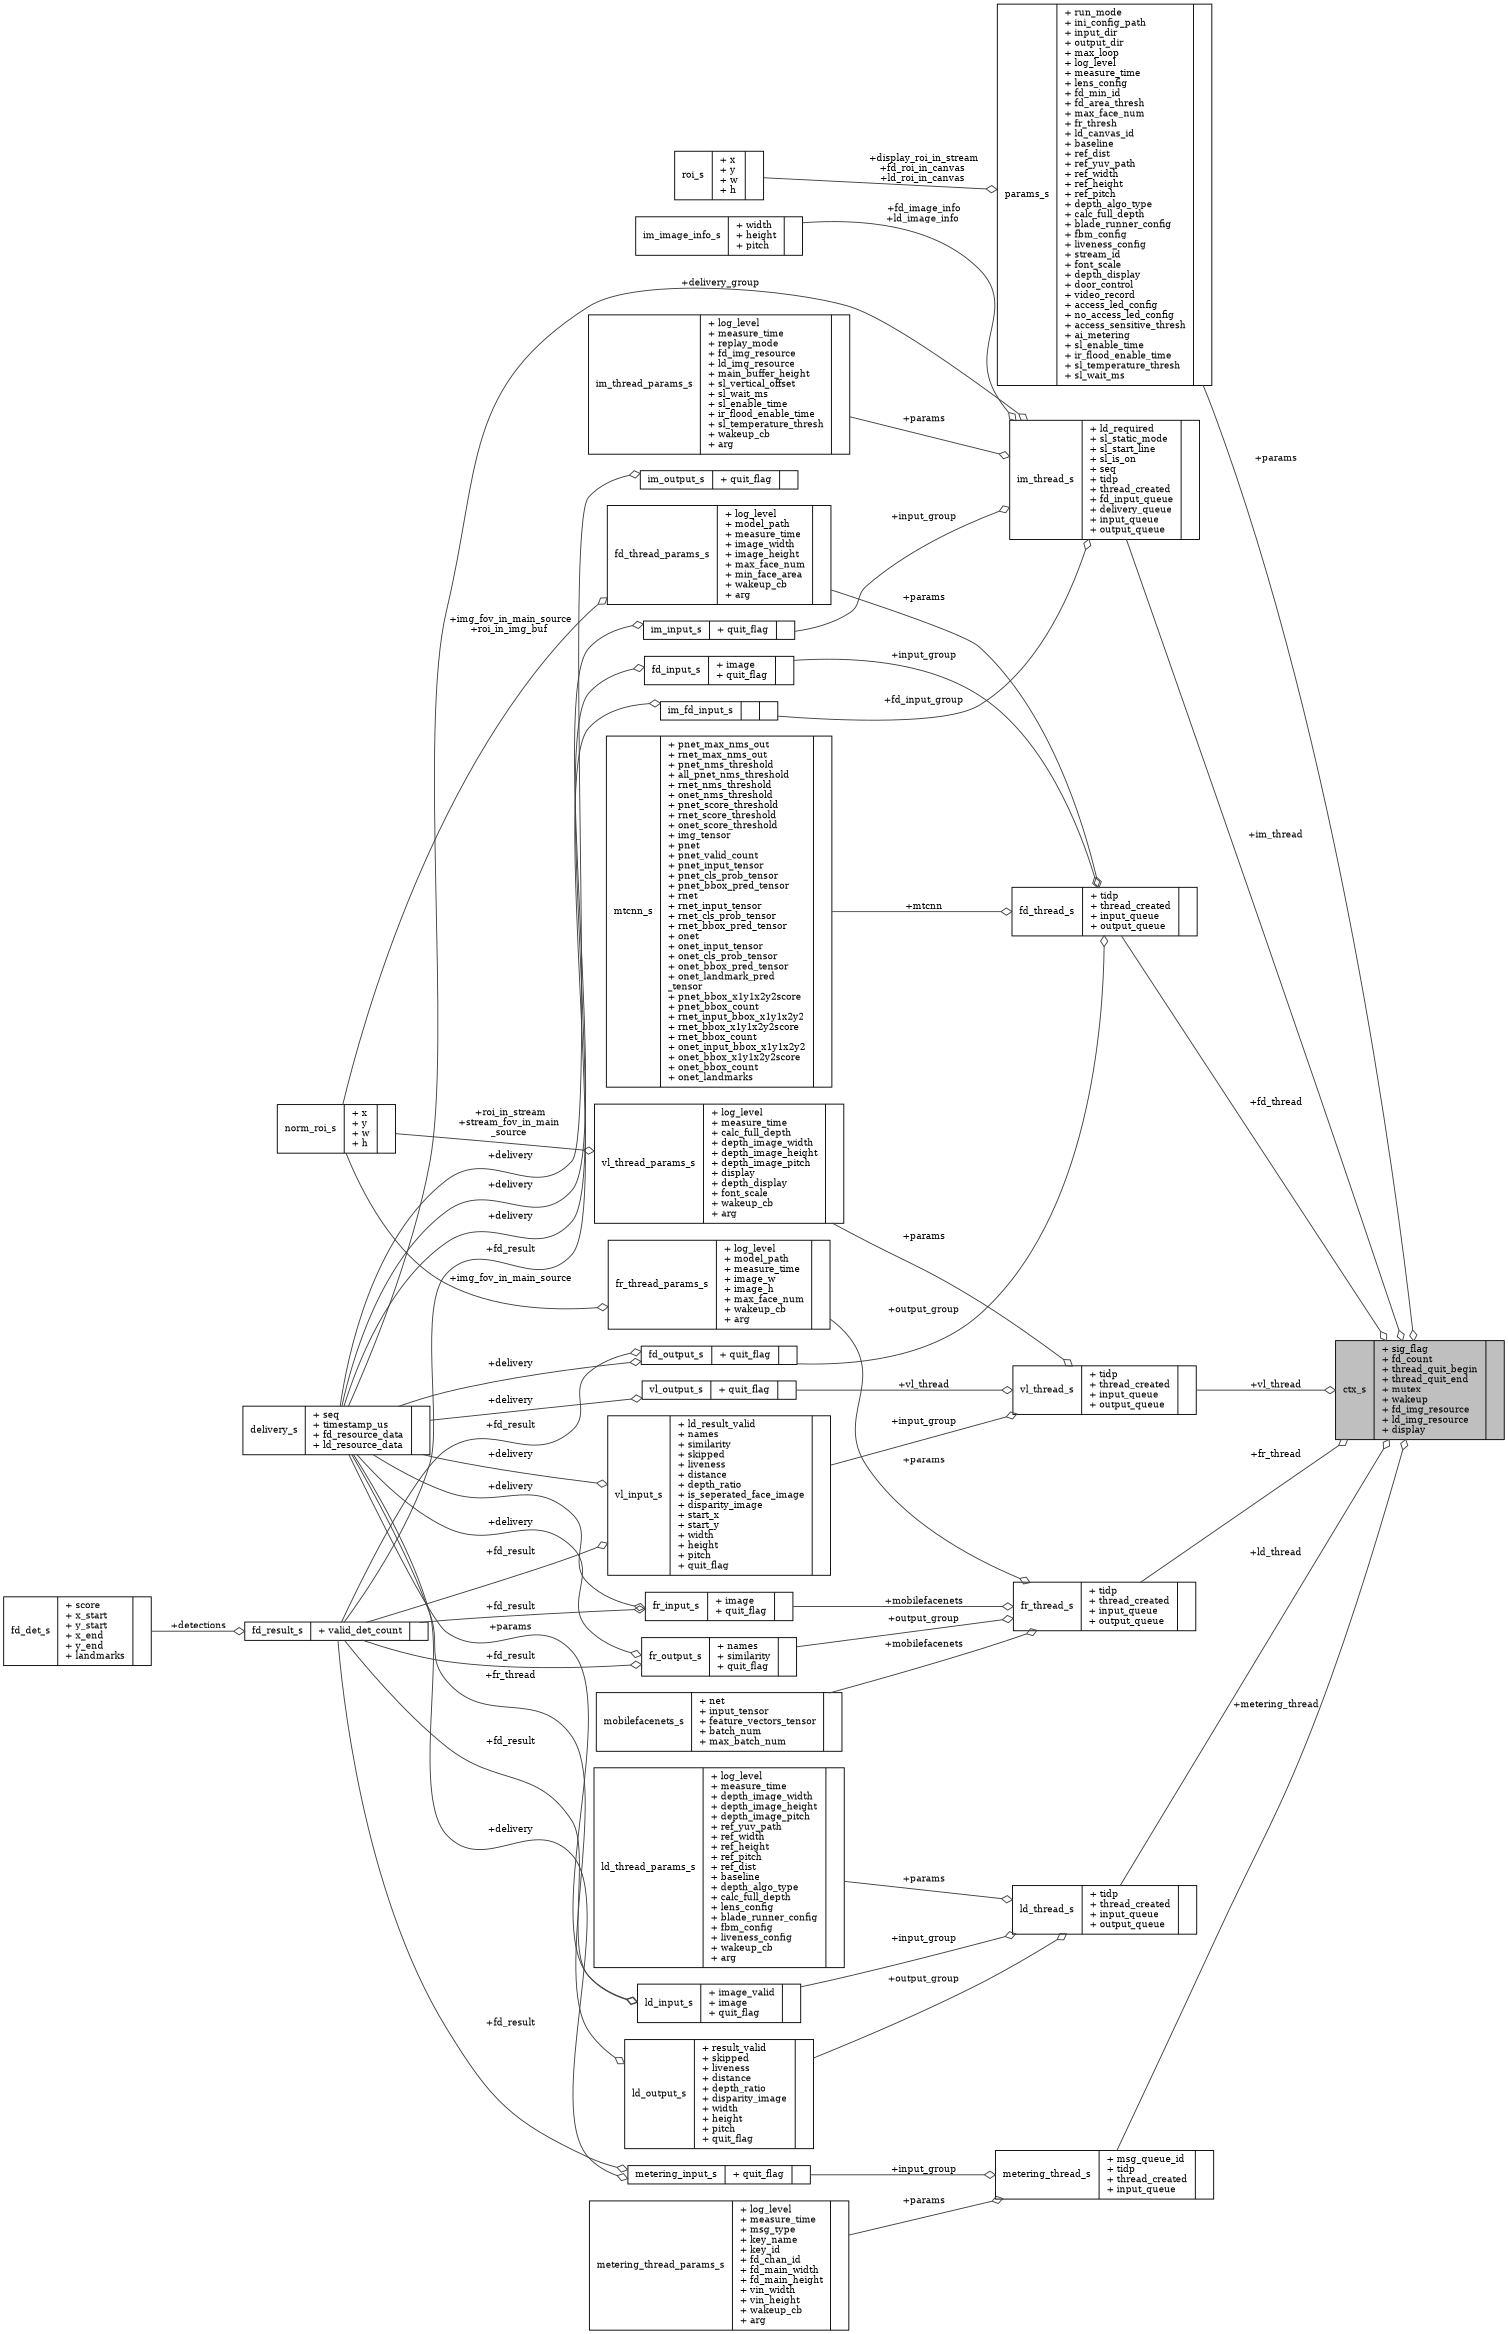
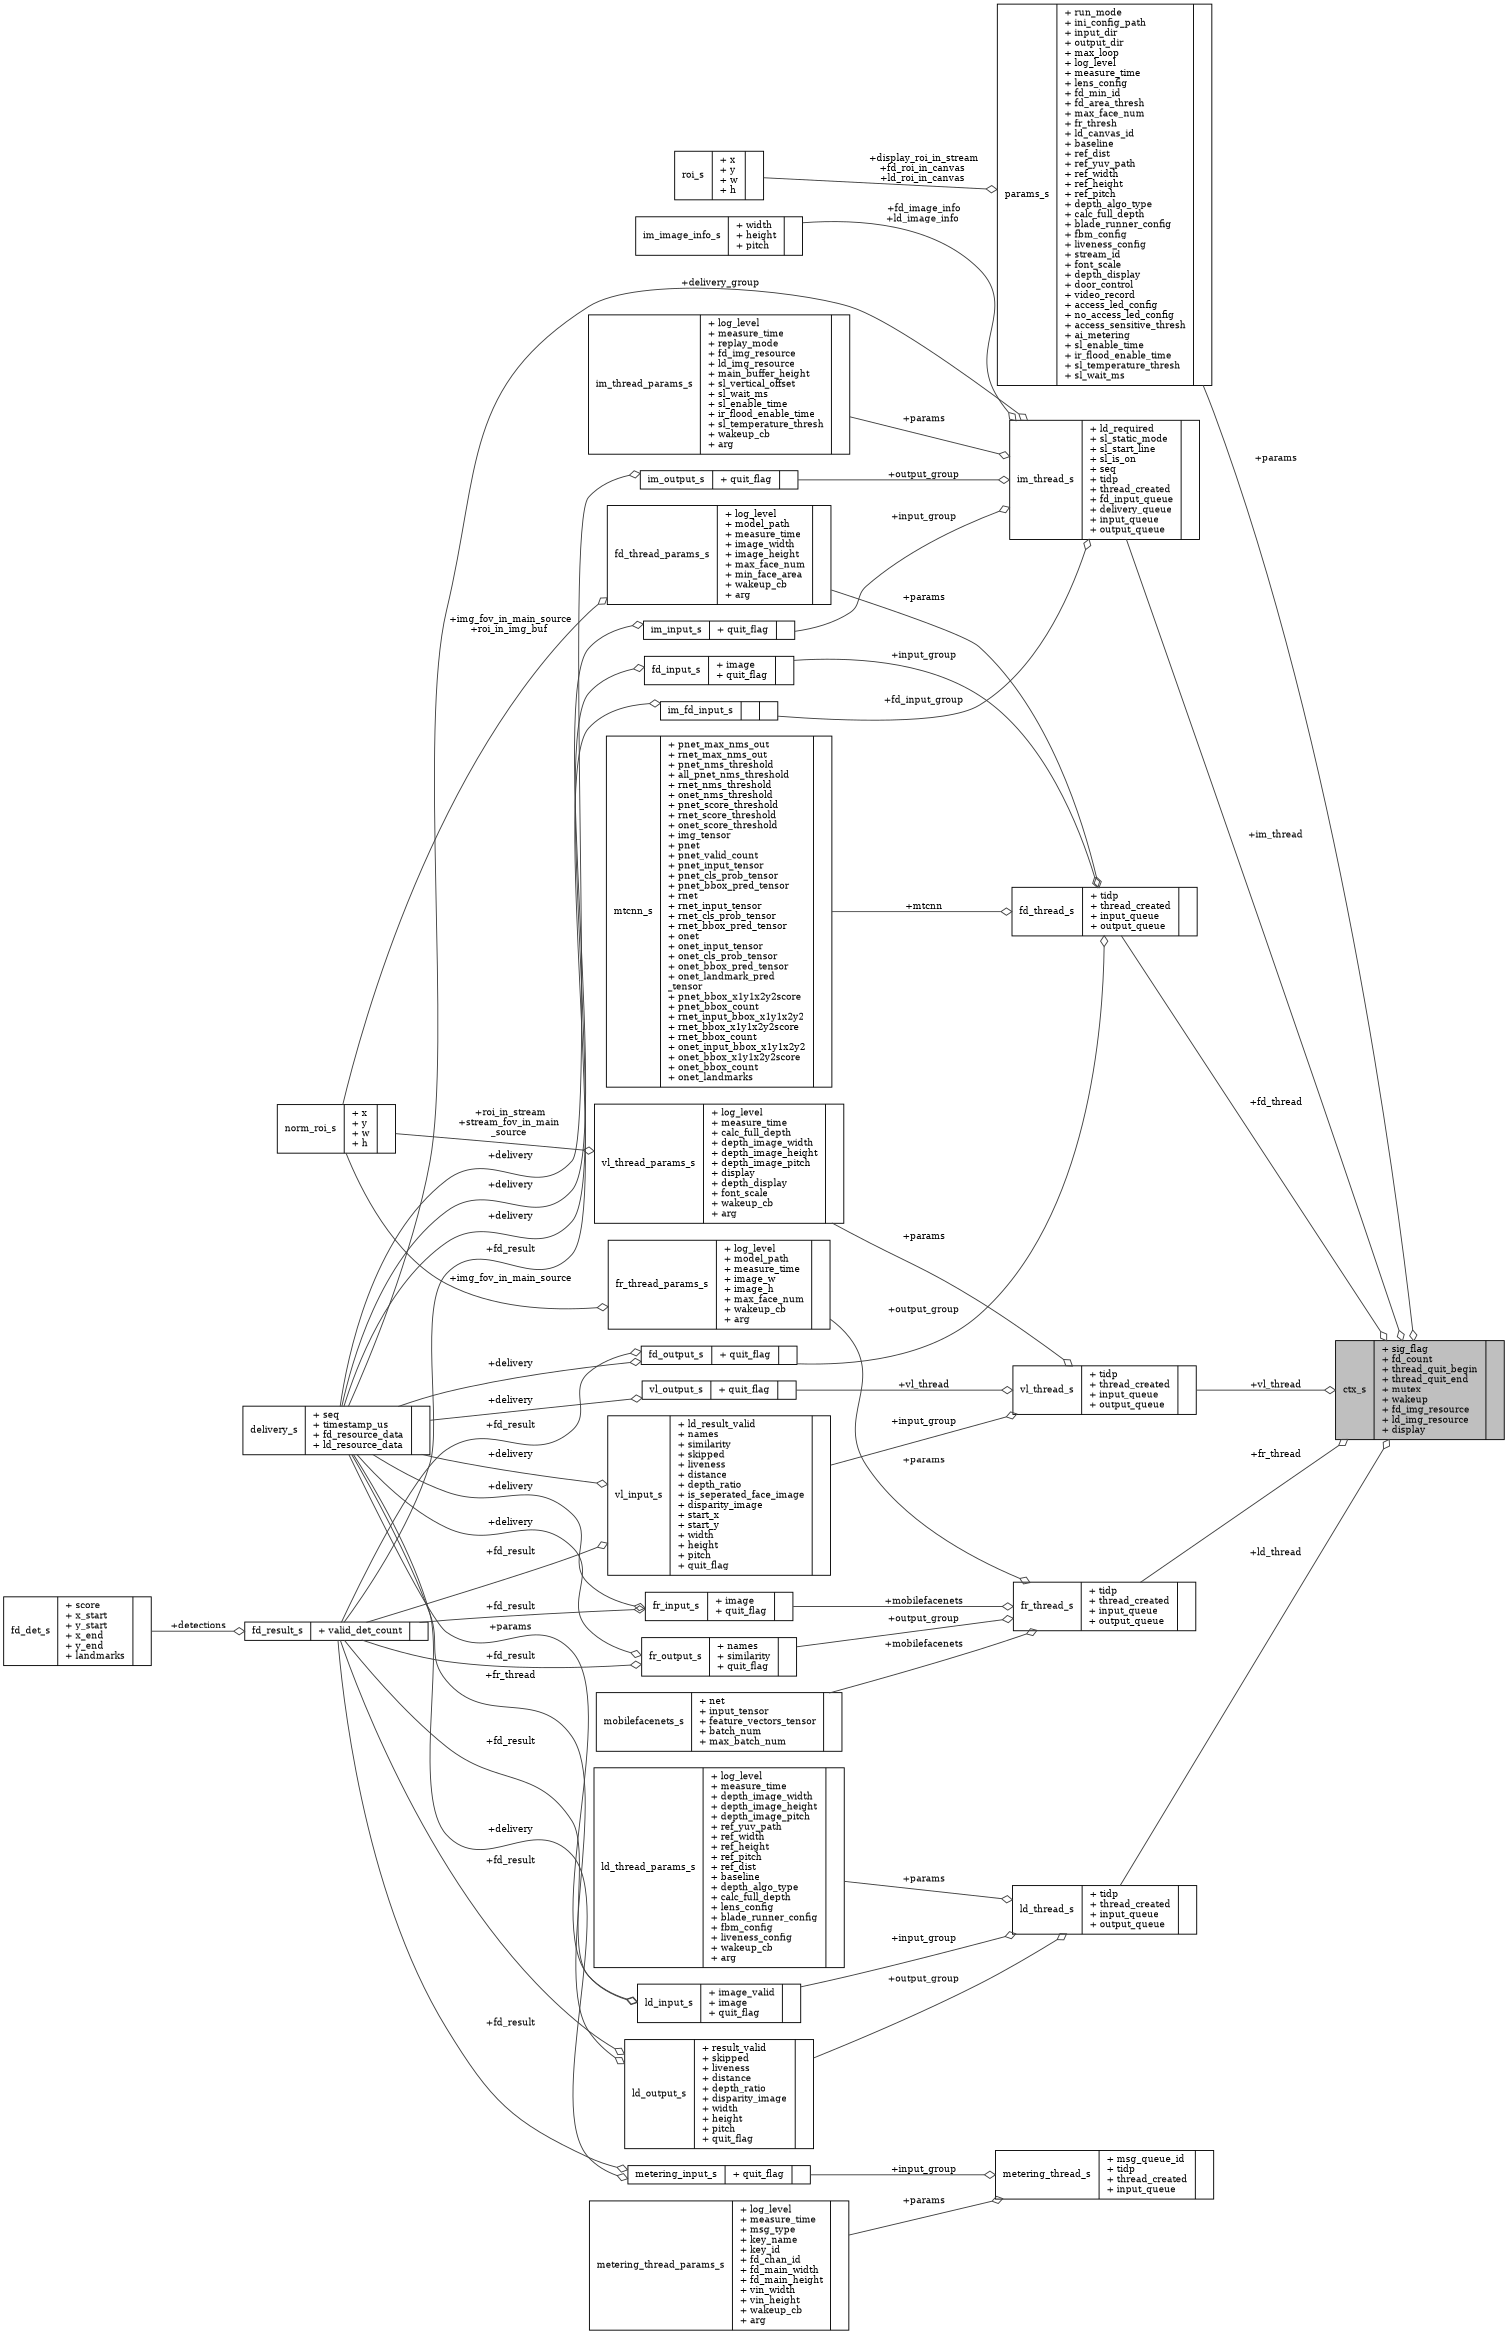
edge "im_output_s" -> "im_thread_s": added, label "+output_group"
edge "metering_thread_s" -> "ctx_s": removed, label "+metering_thread"
edge "fd_result_s" -> "ld_output_s": added, label "+fd_result"
